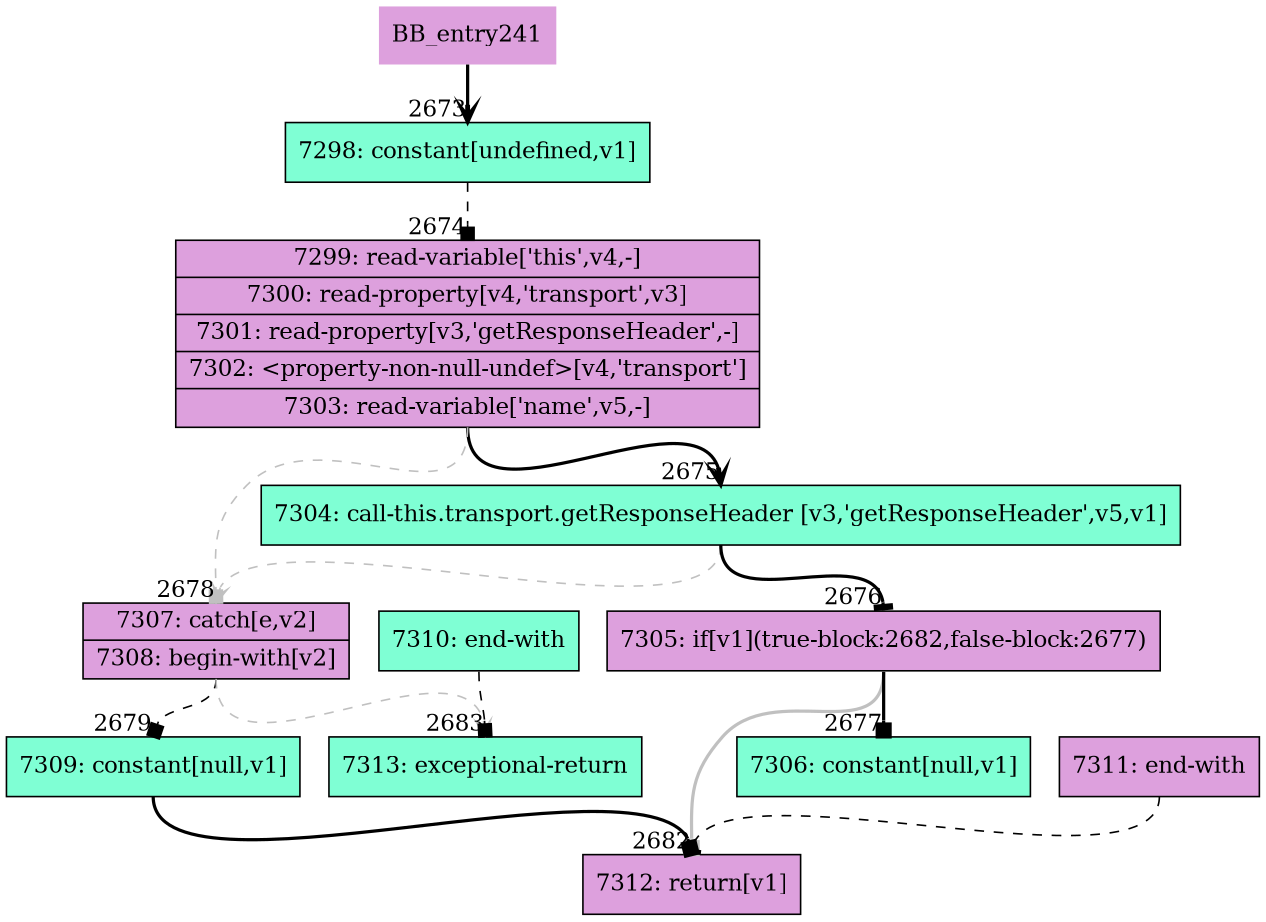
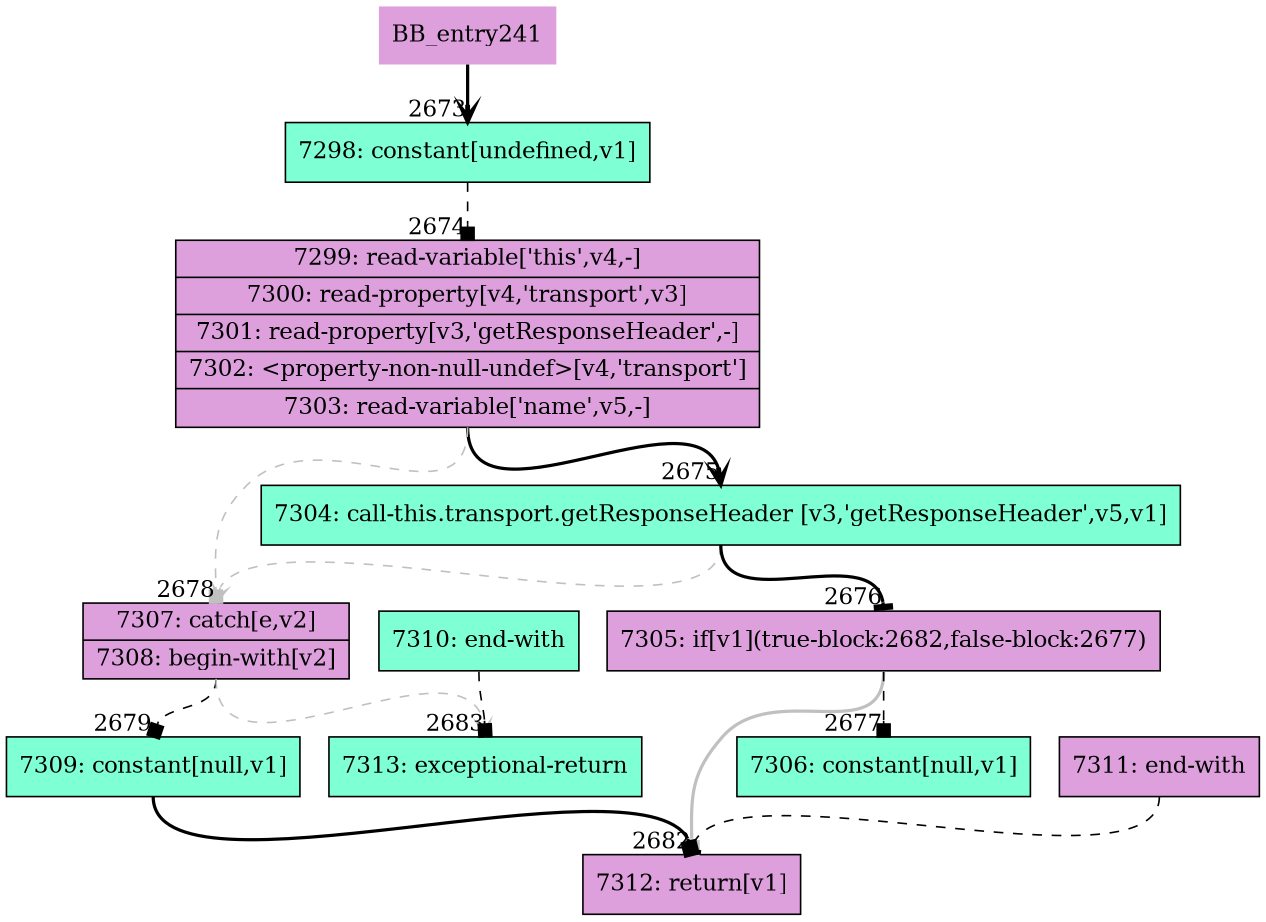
edge "7305: if[v1](true-block:2682,false-block:2677)" -> "7306: constant[null,v1]": style bold -> dashed
